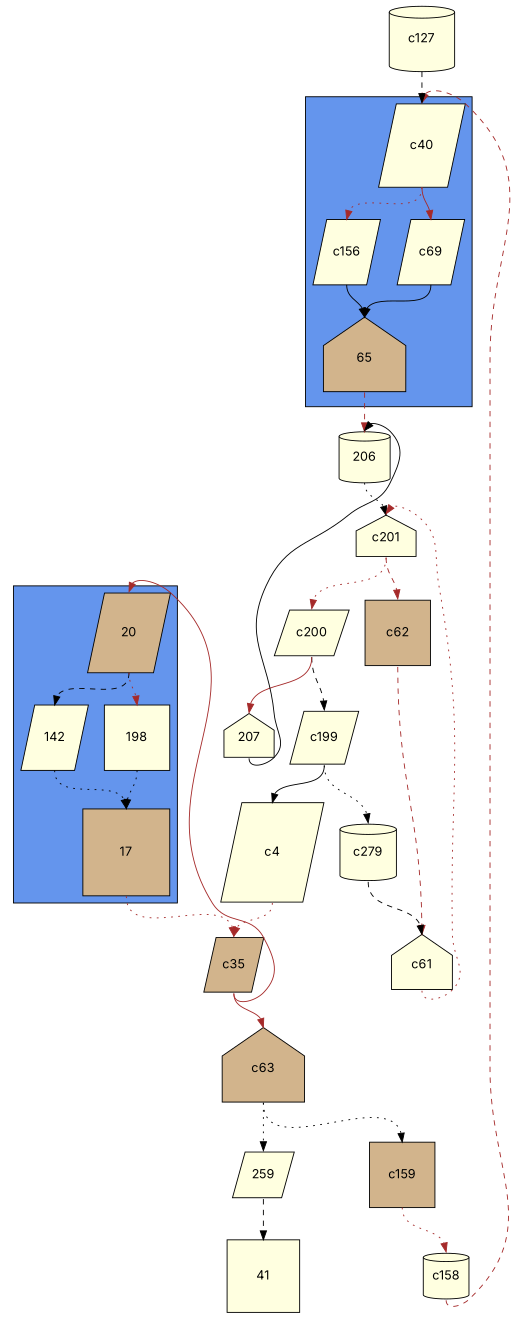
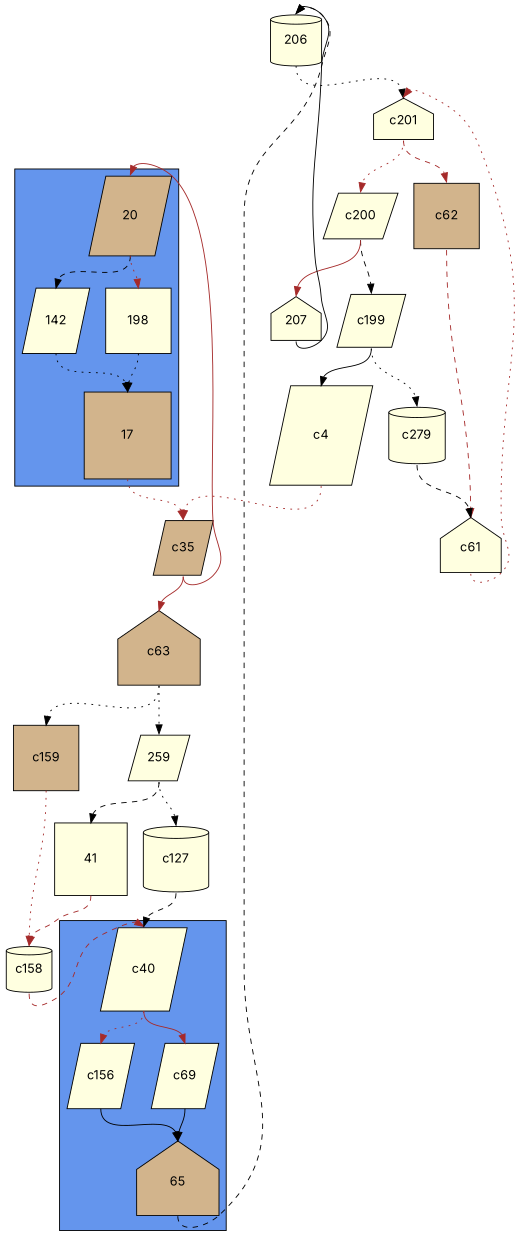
edge "65" -> "206": color brown -> black
edge "259" -> "c127": added
edge "41" -> "c158": added
